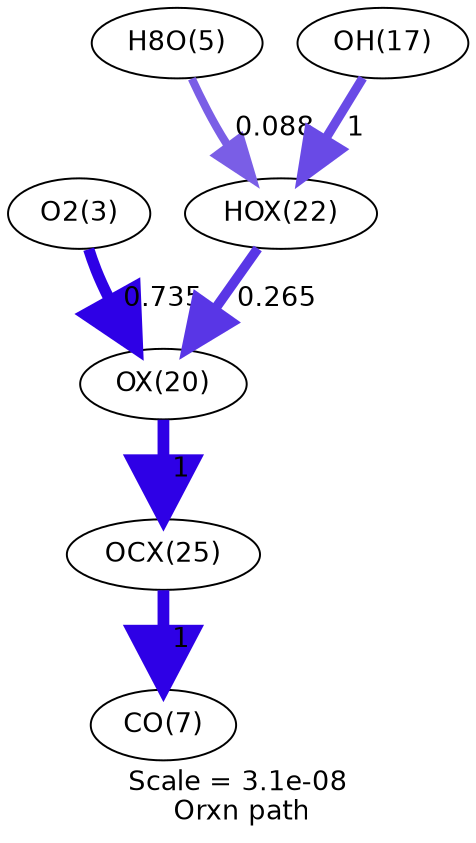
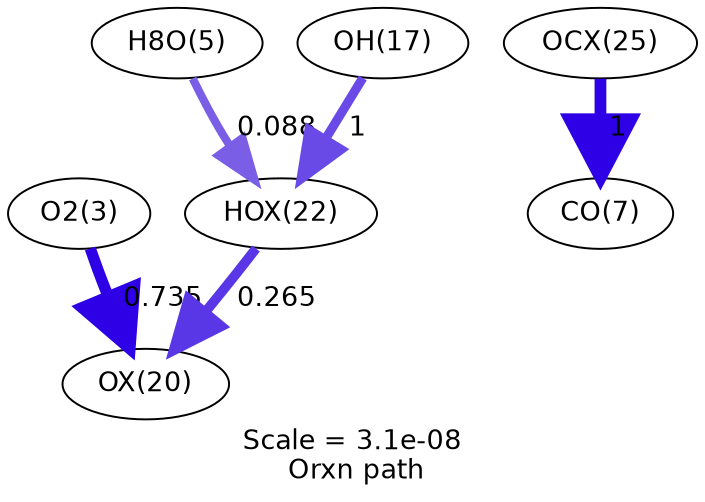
edge "OX(20)" -> "OCX(25)": removed, label "1"
